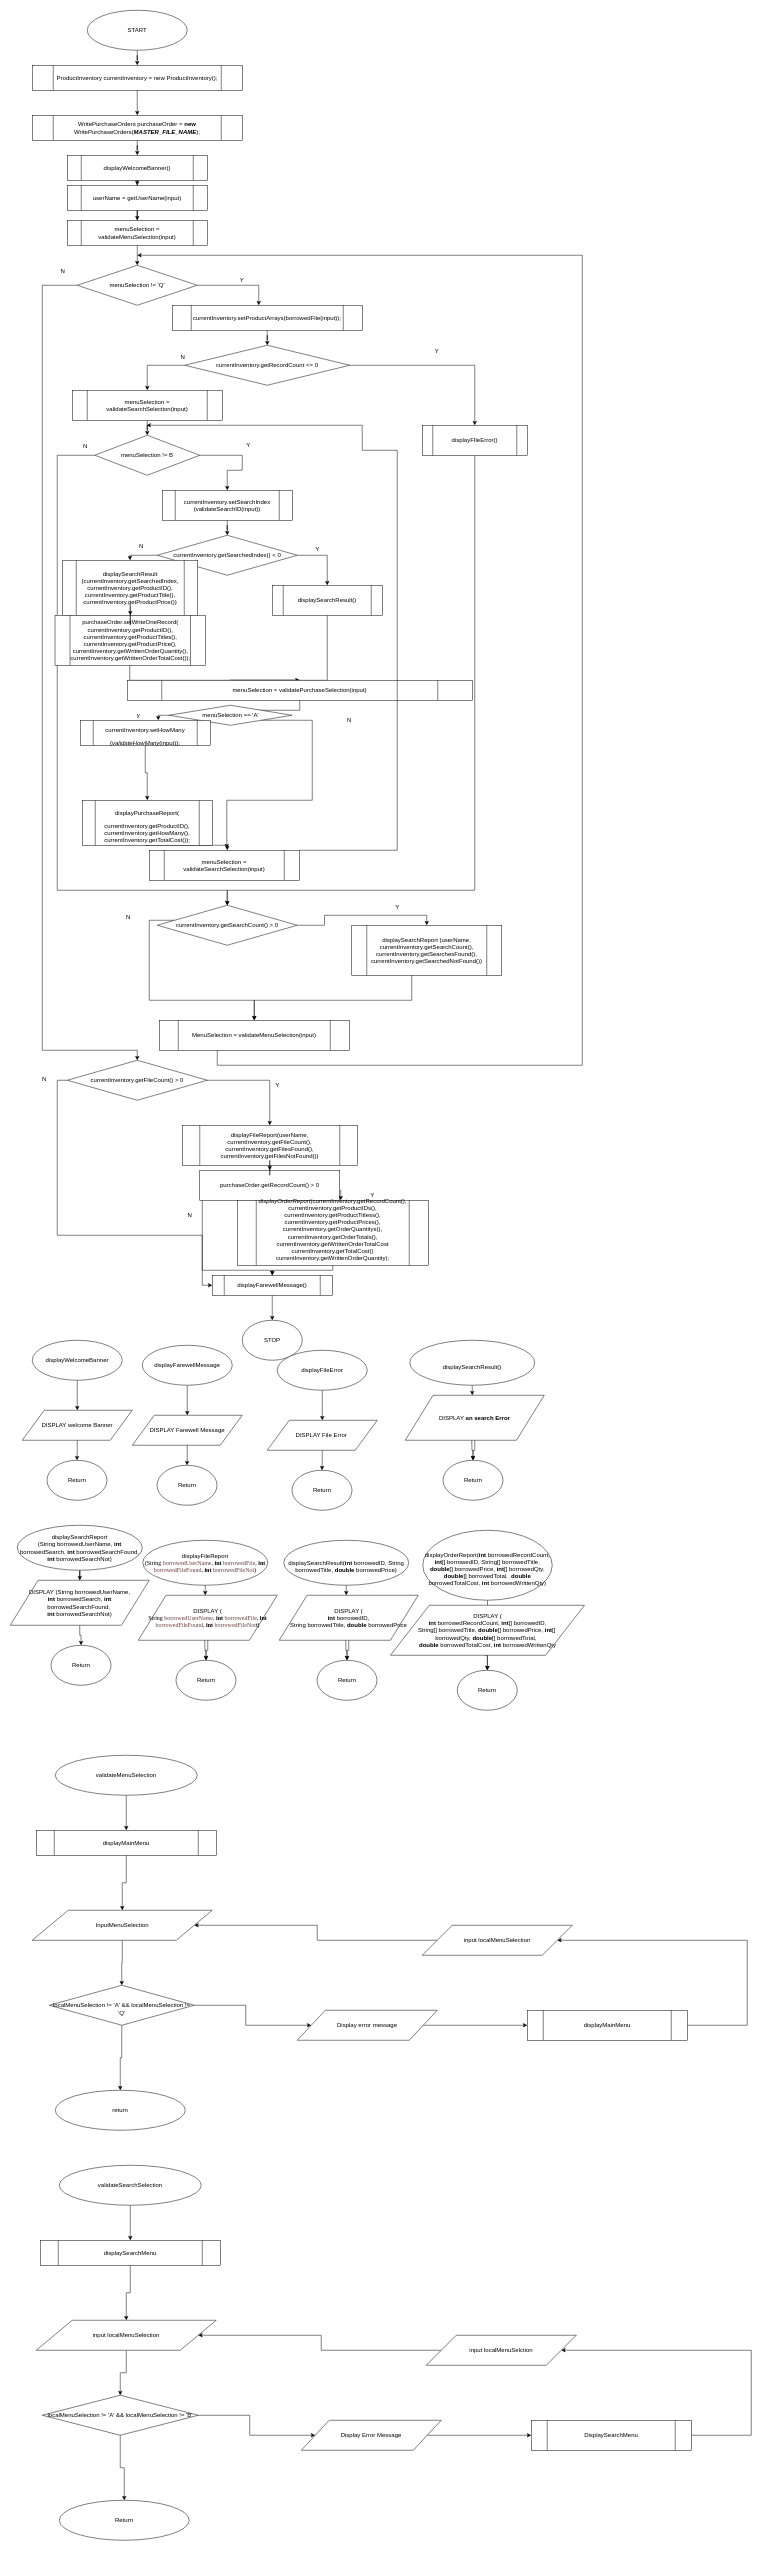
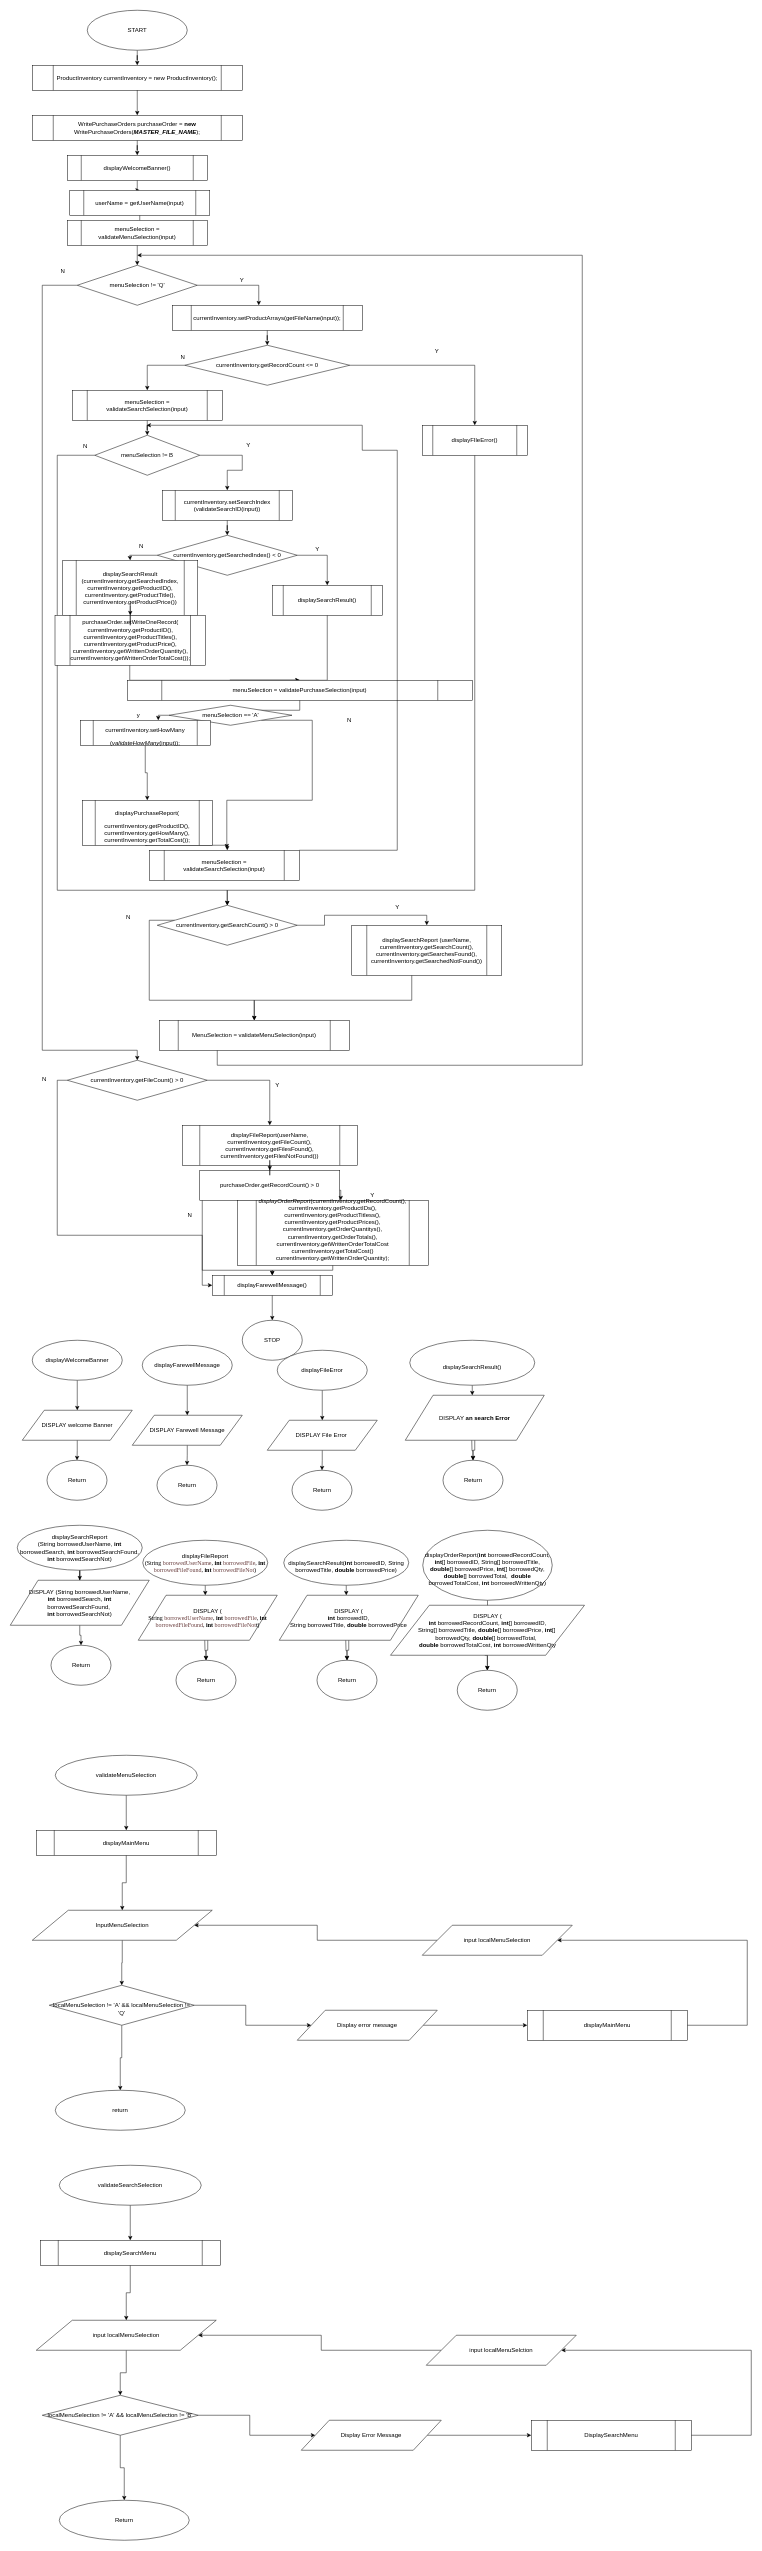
node "userName = getUserName(input)": moved (137, 198) -> (140, 203)
node "currentInventory.setProductArrays(borrowedFile(input));": label "currentInventory.setProductArrays(borrowedFile(input));" -> "currentInventory.setProductArrays(getFileName(input));"
